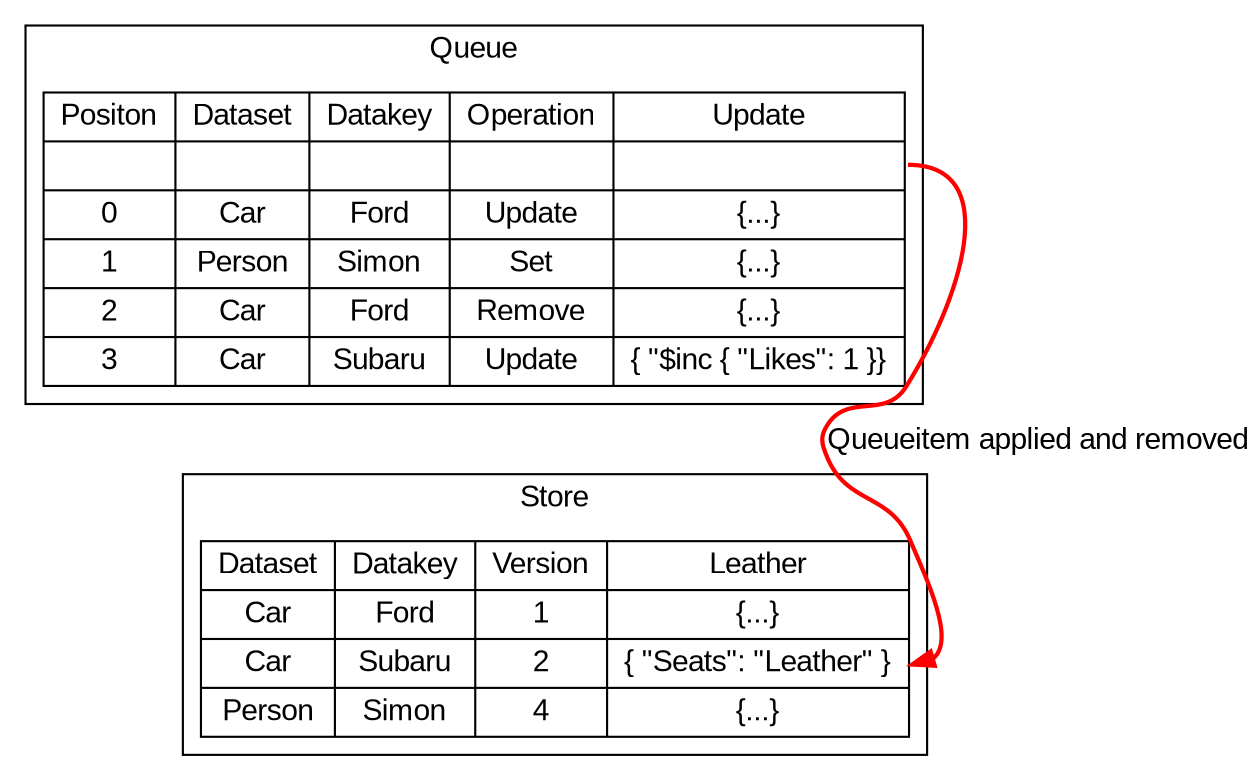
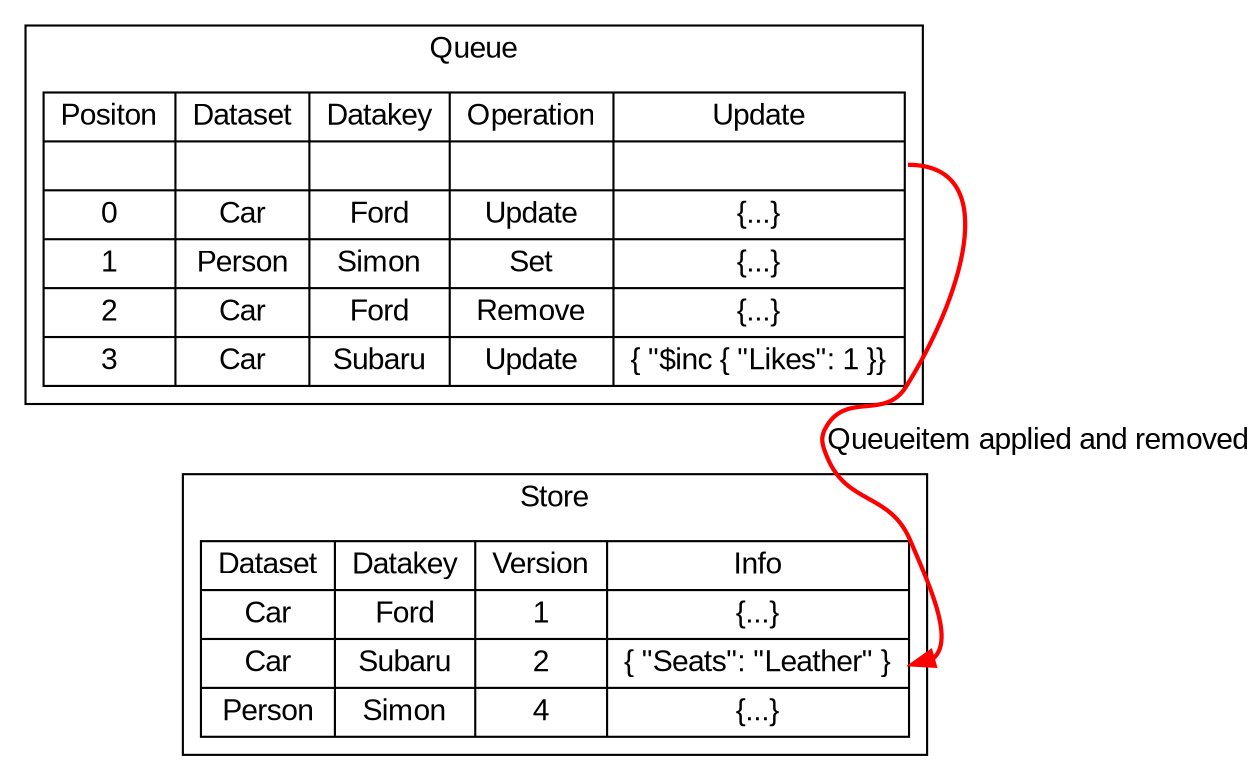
node "Dataset": text "Leather" -> "Info"
